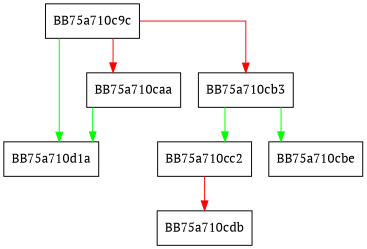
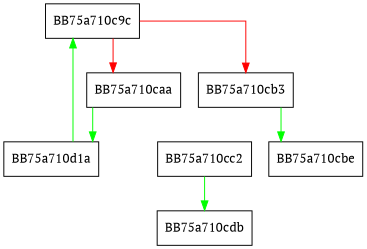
edge "BB75a710c9c" -> "BB75a710d1a": reversed
edge "BB75a710cb3" -> "BB75a710cc2": removed
edge "BB75a710cc2" -> "BB75a710cdb": color red -> green
